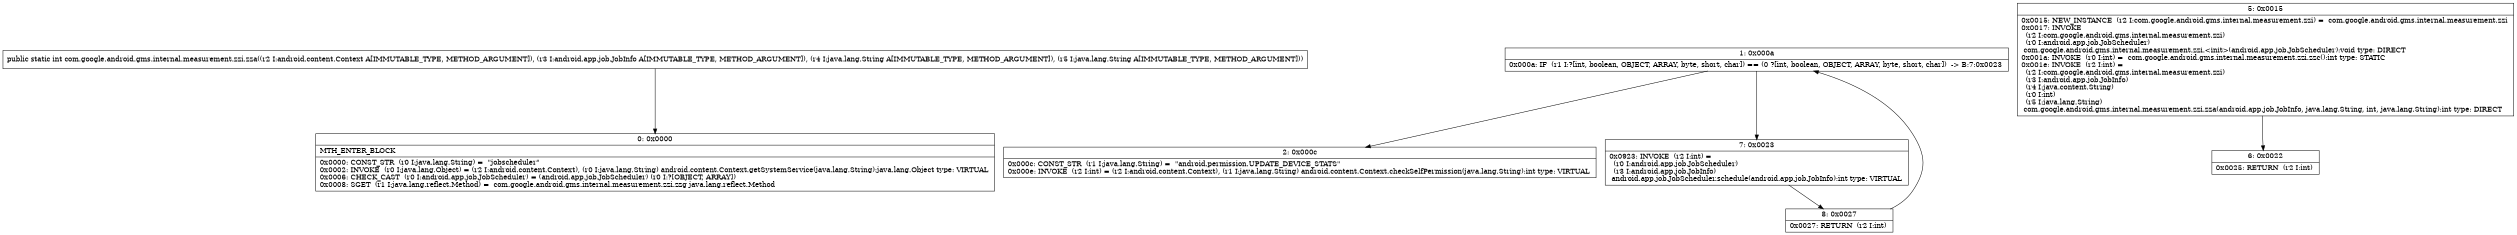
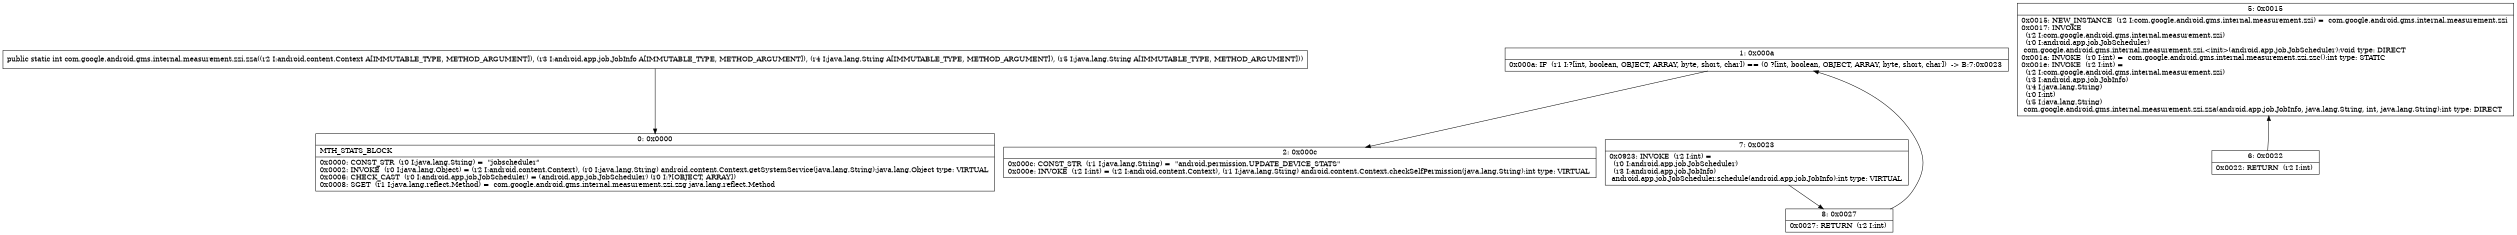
node "5: 0x0015": text "(r4 I:java.content.String)" -> "(r4 I:java.lang.String)"
edge "1: 0x000a" -> "7: 0x0023": removed
edge "5: 0x0015" -> "6: 0x0022": reversed
node "0: 0x0000": text "MTH_ENTER_BLOCK" -> "MTH_STATS_BLOCK"
node "6: 0x0022": text "0x0025: RETURN  (r2 I:int)" -> "0x0022: RETURN  (r2 I:int)"
